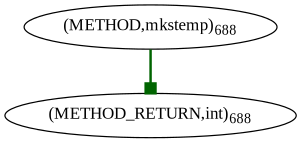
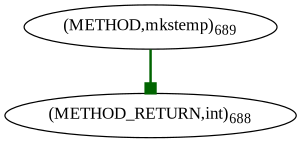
node "(METHOD,mkstemp)": text "688" -> "689"
